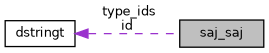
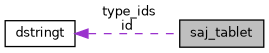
node "saj_saj": label "saj_saj" -> "saj_tablet"
